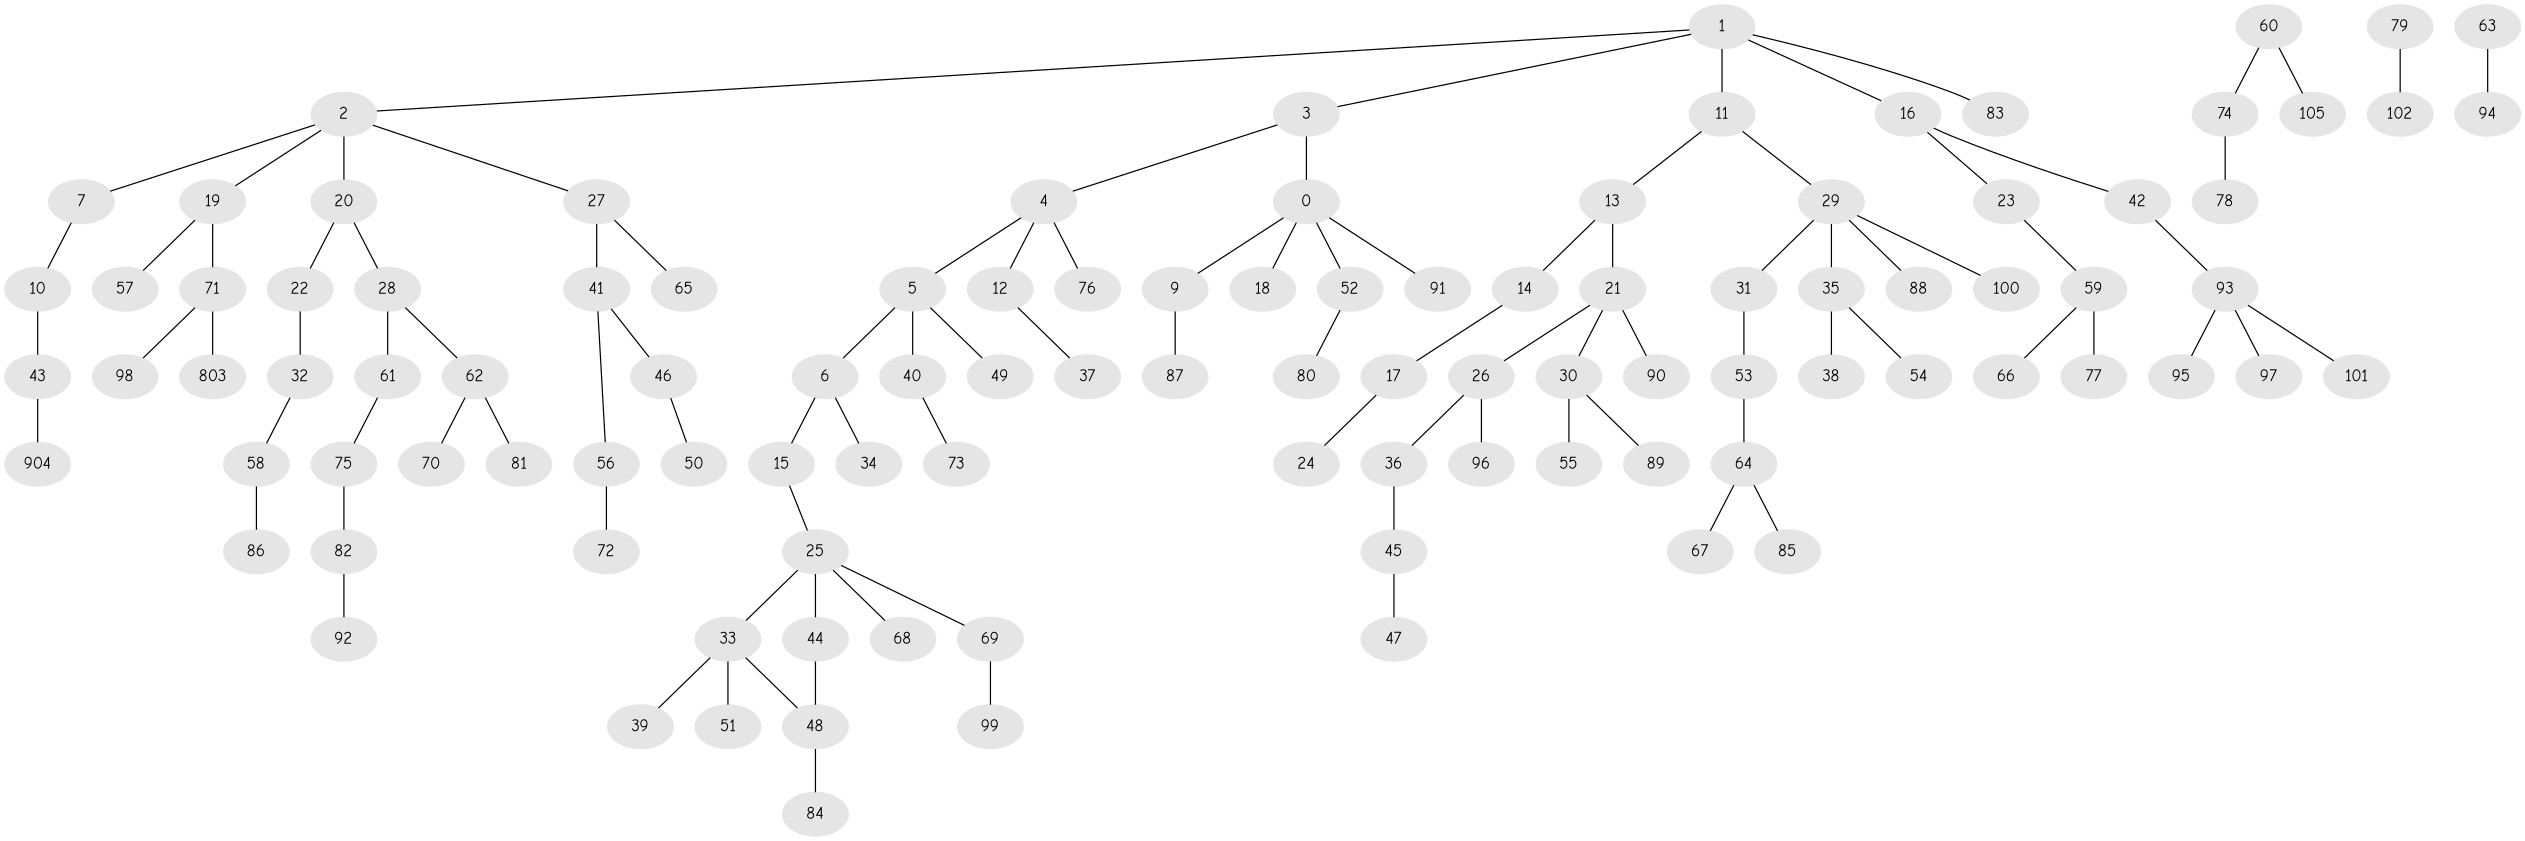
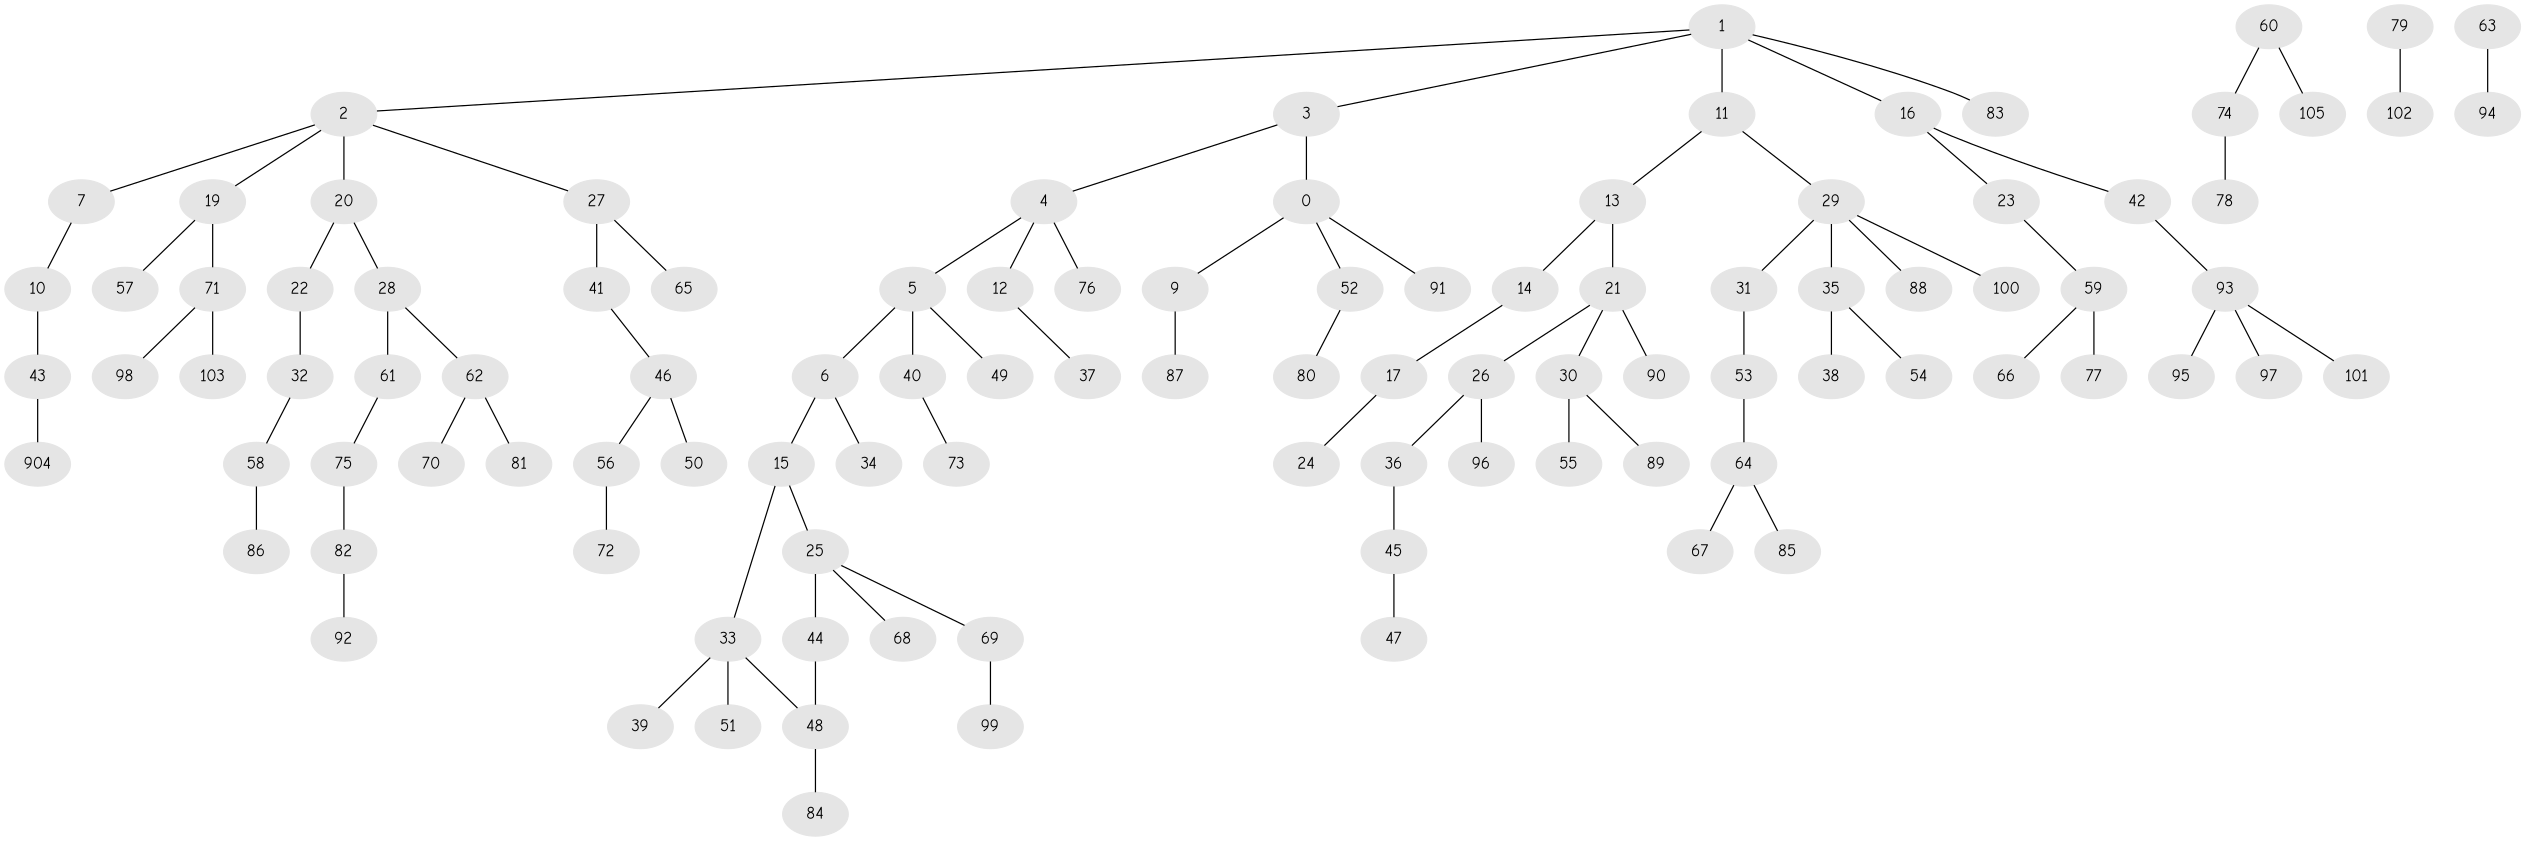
node "18": removed
node "803": label "803" -> "103"
edge "41" -- "56": now "46" -- "56"
edge "25" -- "33": now "15" -- "33"
